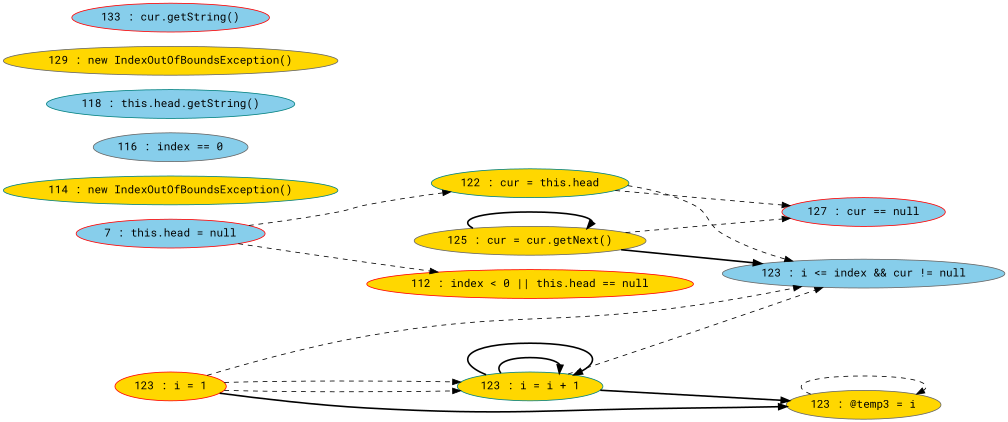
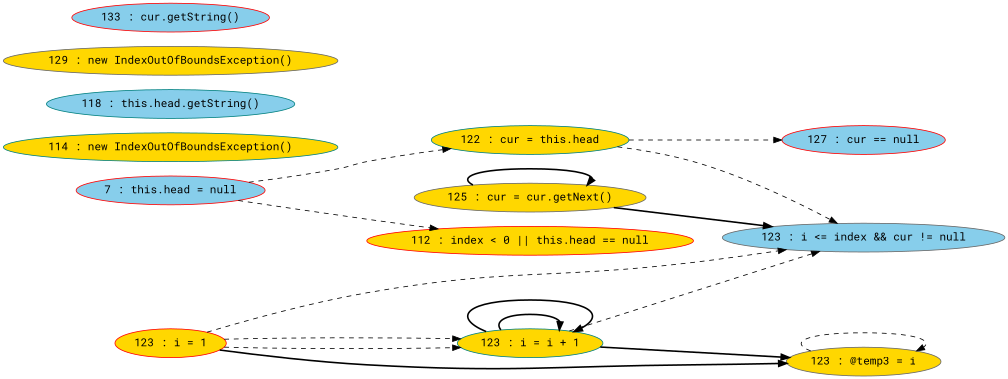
node "116 : index == 0": removed
edge "125 : cur = cur.getNext()" -> "127 : cur == null": removed
